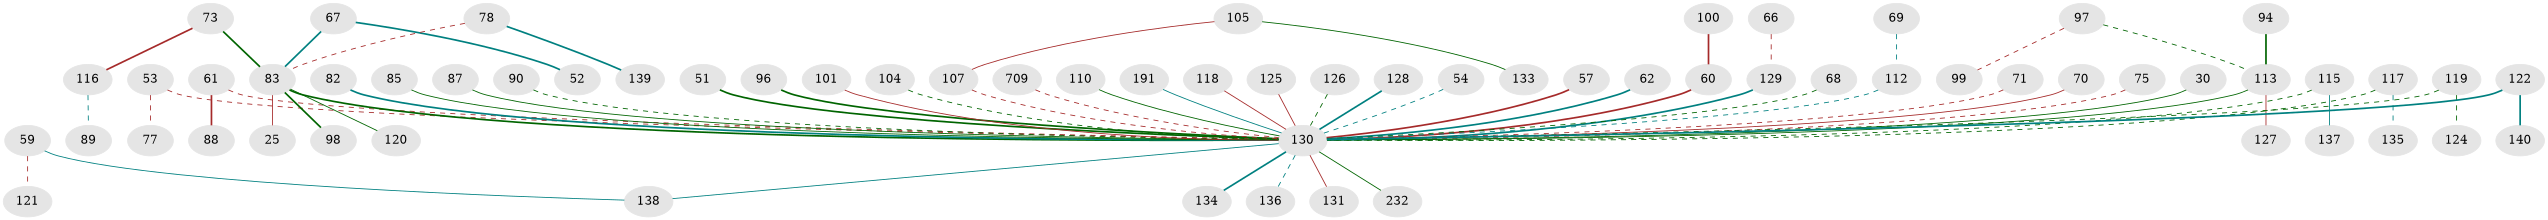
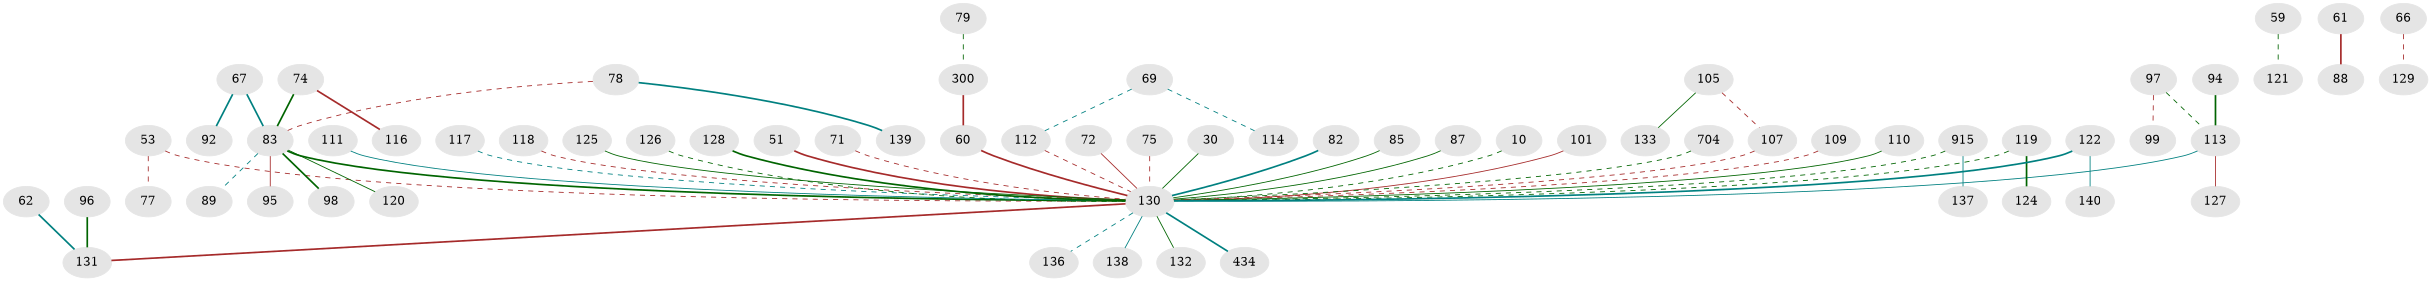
node "73": label "73" -> "74"
node "79": added
node "100": label "100" -> "300"
edge "105" -- "107": style solid -> dashed
node "90": label "90" -> "10"
node "52": label "52" -> "92"
node "104": label "104" -> "704"
node "709": label "709" -> "109"
node "191": label "191" -> "111"
node "54": removed
node "57": removed
node "68": removed
node "70": label "70" -> "72"
node "115": label "115" -> "915"
edge "116" -- "89": now "83" -- "89"
edge "118" -- "130": style solid -> dashed
edge "125" -- "130": color brown -> darkgreen
edge "128" -- "130": color teal -> darkgreen
edge "119" -- "124": style dashed -> bold
edge "122" -- "140": style bold -> solid
edge "96" -- "130": now "96" -- "131"
edge "112" -- "130": color teal -> brown
edge "51" -- "130": color darkgreen -> brown
edge "62" -- "130": now "62" -- "131"
edge "61" -- "130": removed
edge "129" -- "130": removed
edge "113" -- "130": color darkgreen -> teal
edge "117" -- "130": color darkgreen -> teal
node "25": label "25" -> "95"
node "114": added
node "135": removed
edge "59" -- "121": color brown -> darkgreen
edge "130" -- "131": style solid -> bold
edge "59" -- "138": removed
node "134": label "134" -> "434"
node "232": label "232" -> "132"
